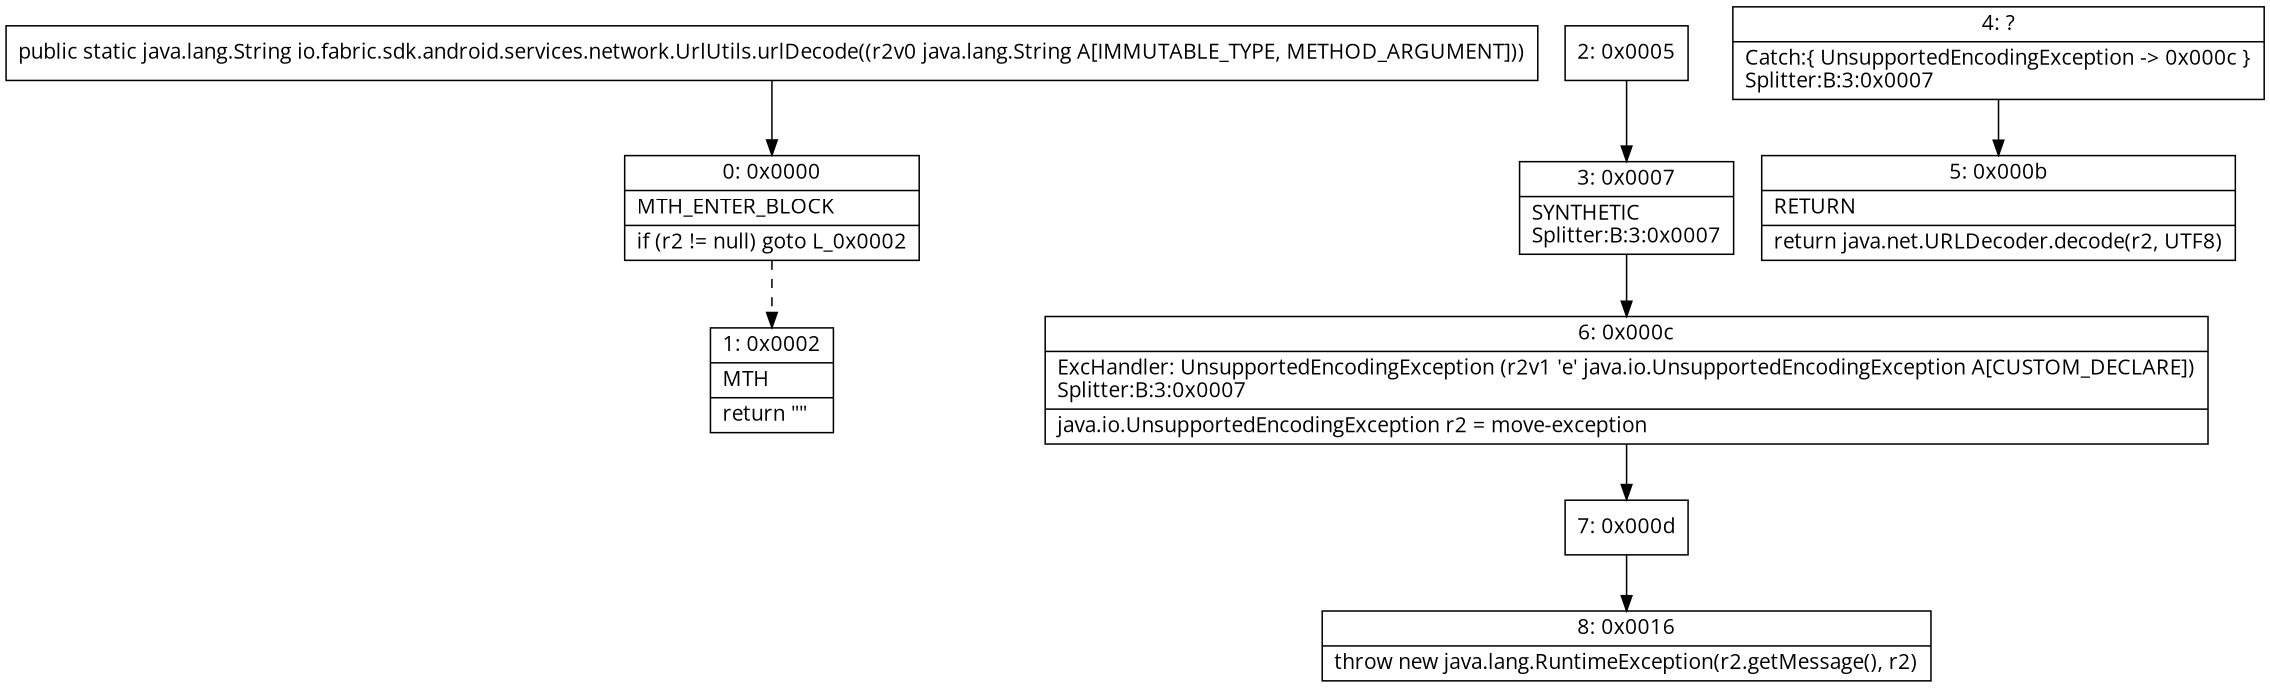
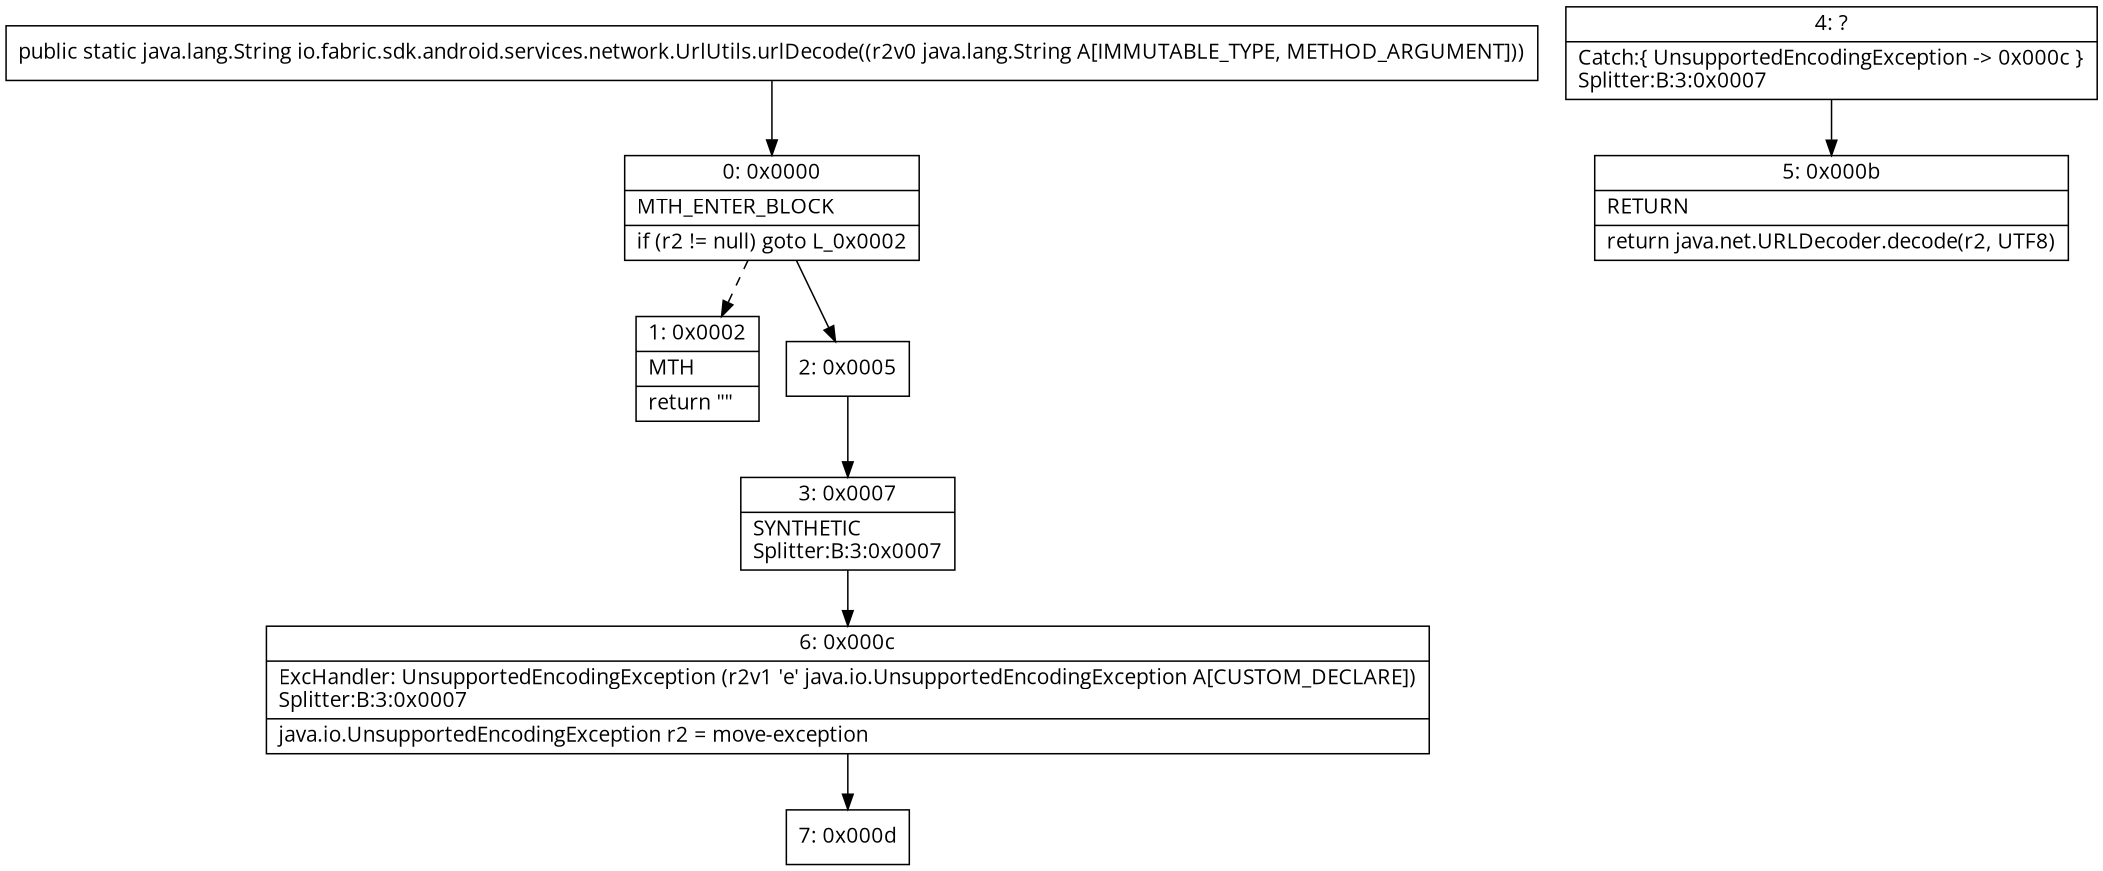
edge "0: 0x0000" -> "2: 0x0005": added
node "8: 0x0016": removed
